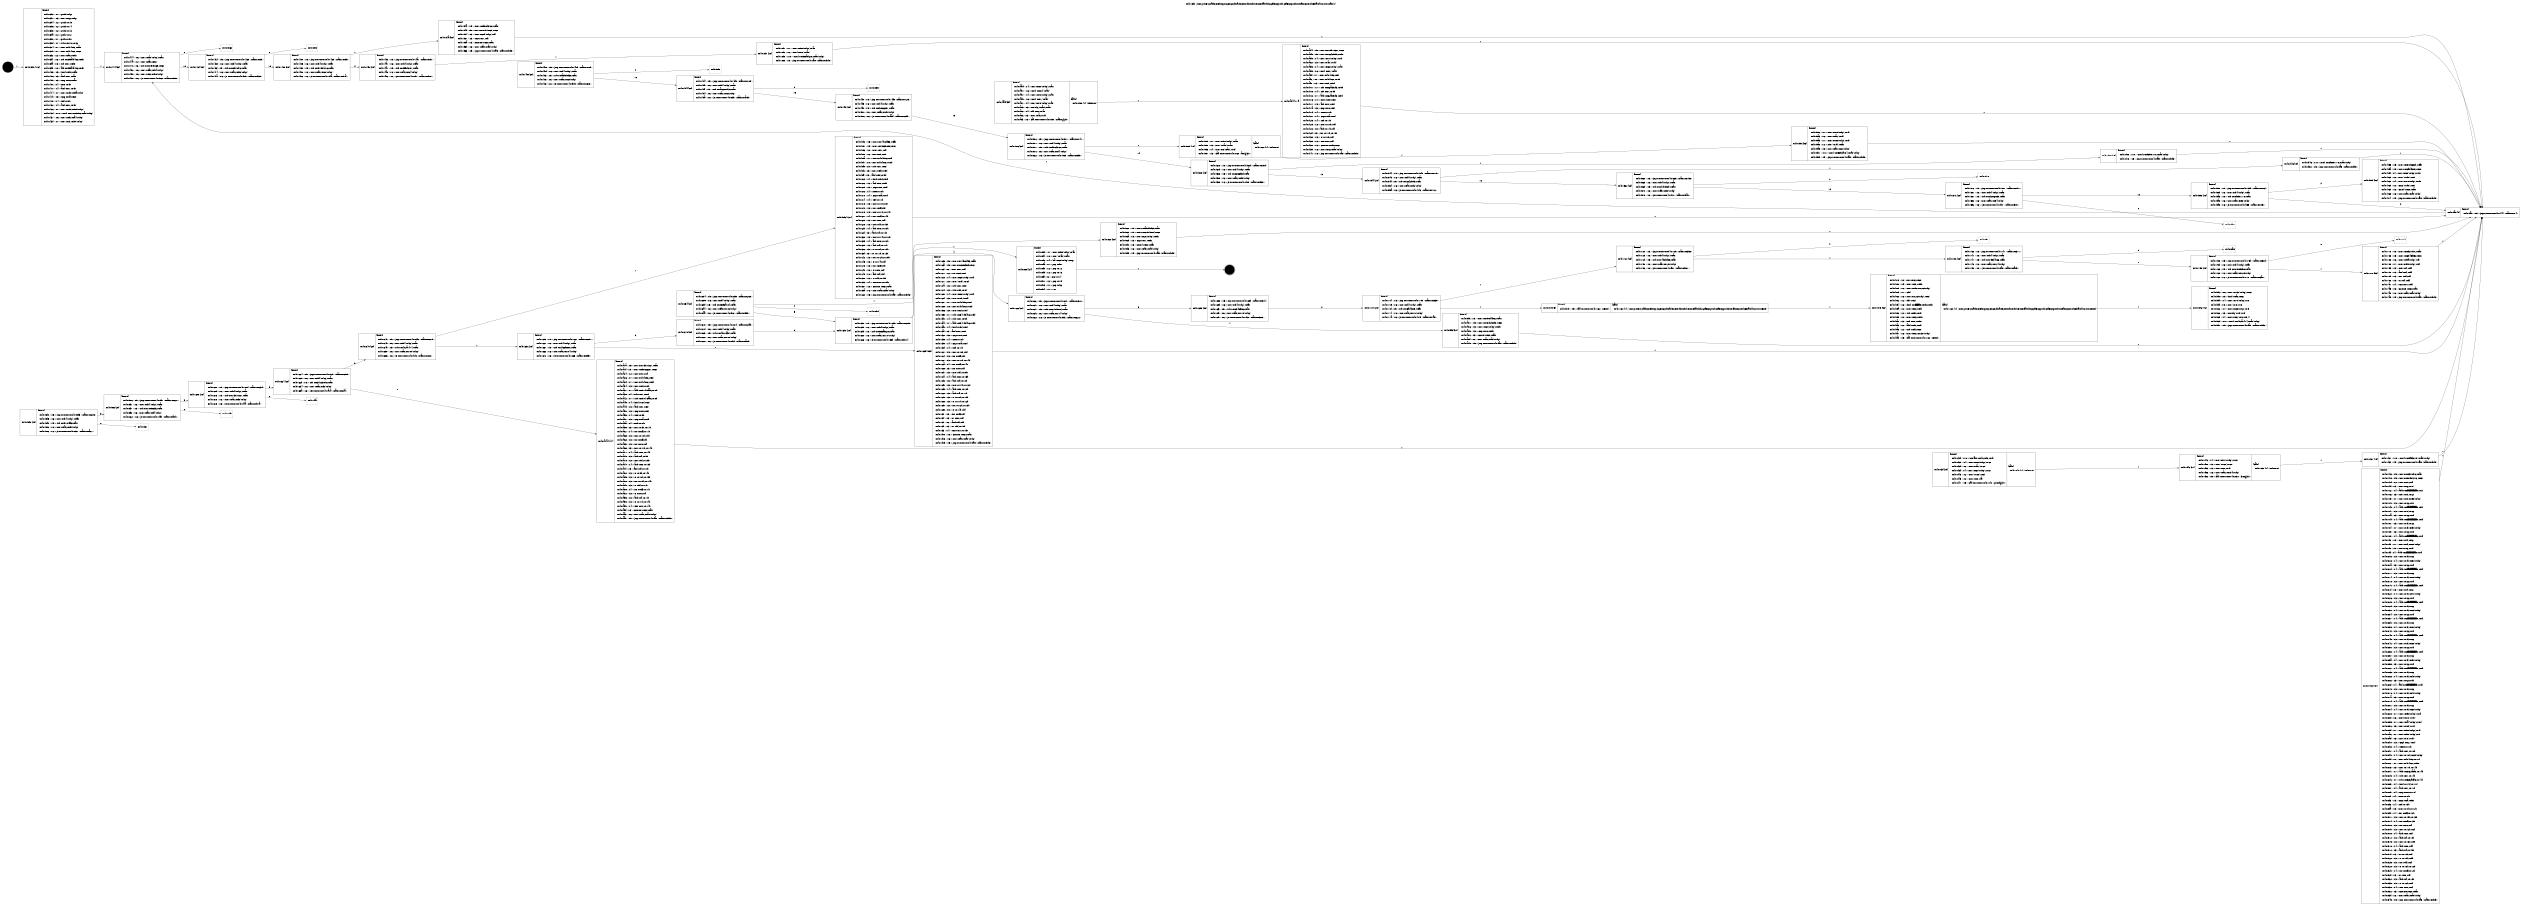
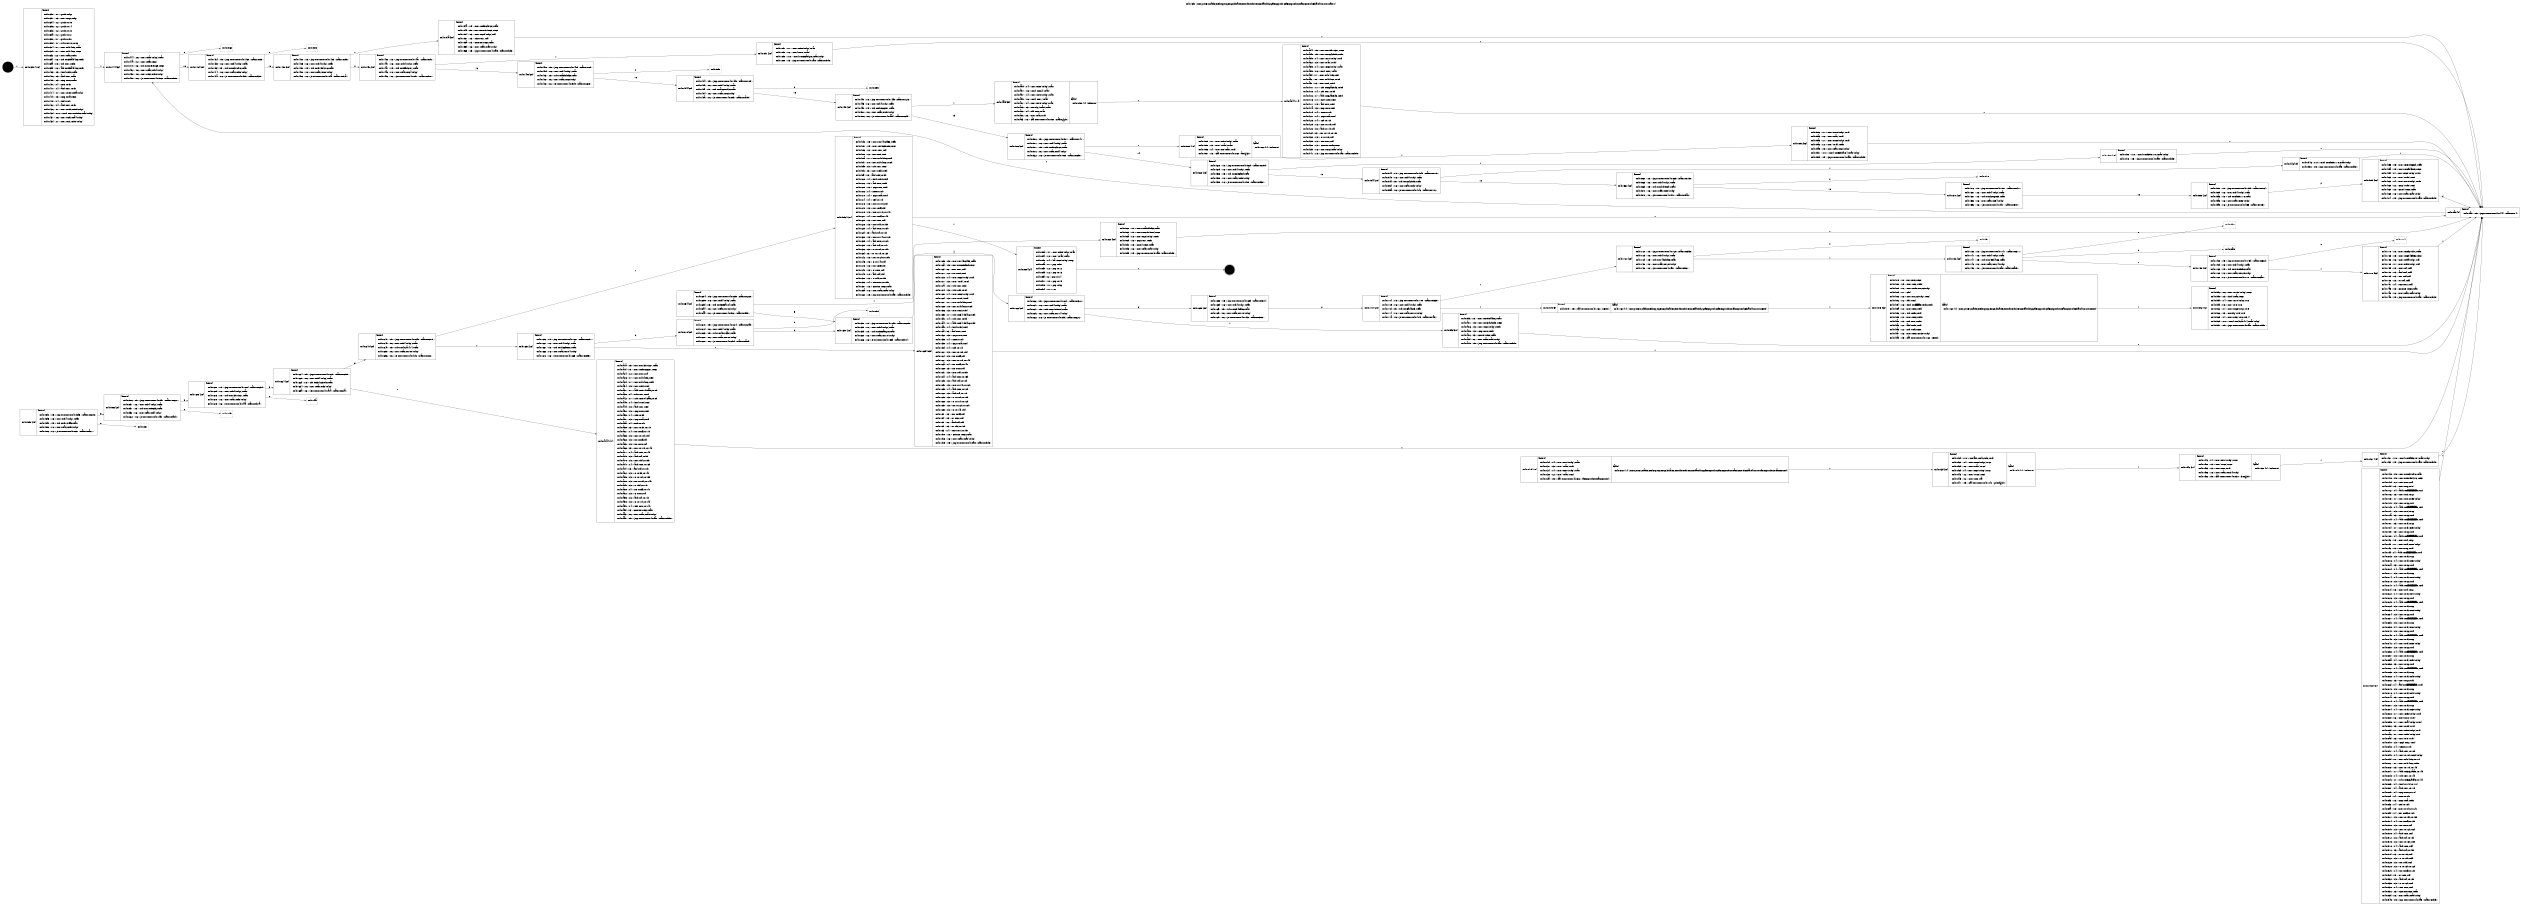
edge "0x40149c [28]" -> "0x4014b8 [28]": added, label "16"
edge "0x4014f0 [28]" -> "0x401aad [39]": added, label "1"
edge "0x401598 [28]" -> "0x401fae [5]": now "0x401b55 [36]" -> "0x401fae [5]"
edge "0x40157c [28]" -> "0x401db7": now "0x40173c [28]" -> "0x401db7"
edge "0x4016b0 [28]" -> "0x401eed [24]": now "0x401bdc [137]" -> "0x401eed [24]"
edge "0x401694 [28]" -> "0x401ebd": now "0x401678 [28]" -> "0x401ebd"
node "0x401d1d [18]": added
